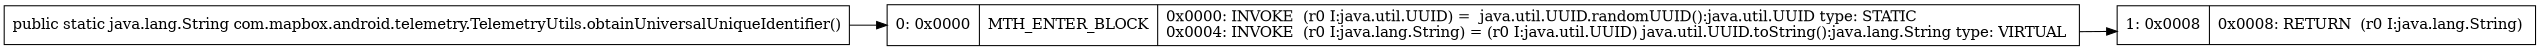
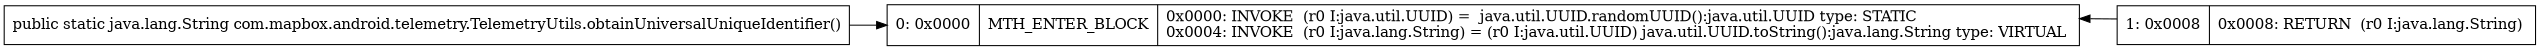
edge "0: 0x0000" -> "1: 0x0008": reversed
